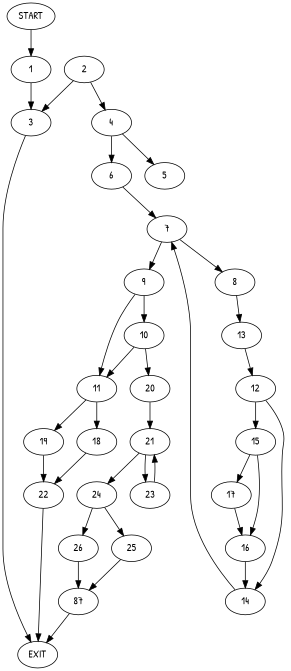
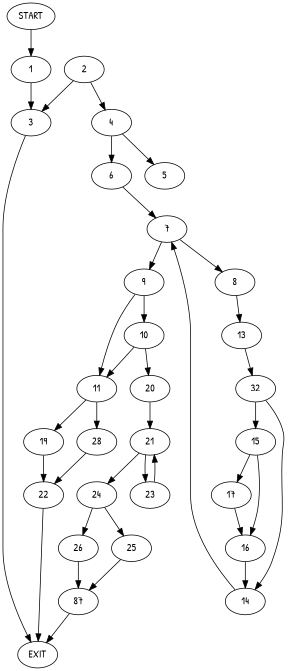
node "12": label "12" -> "32"
node "18": label "18" -> "28"
